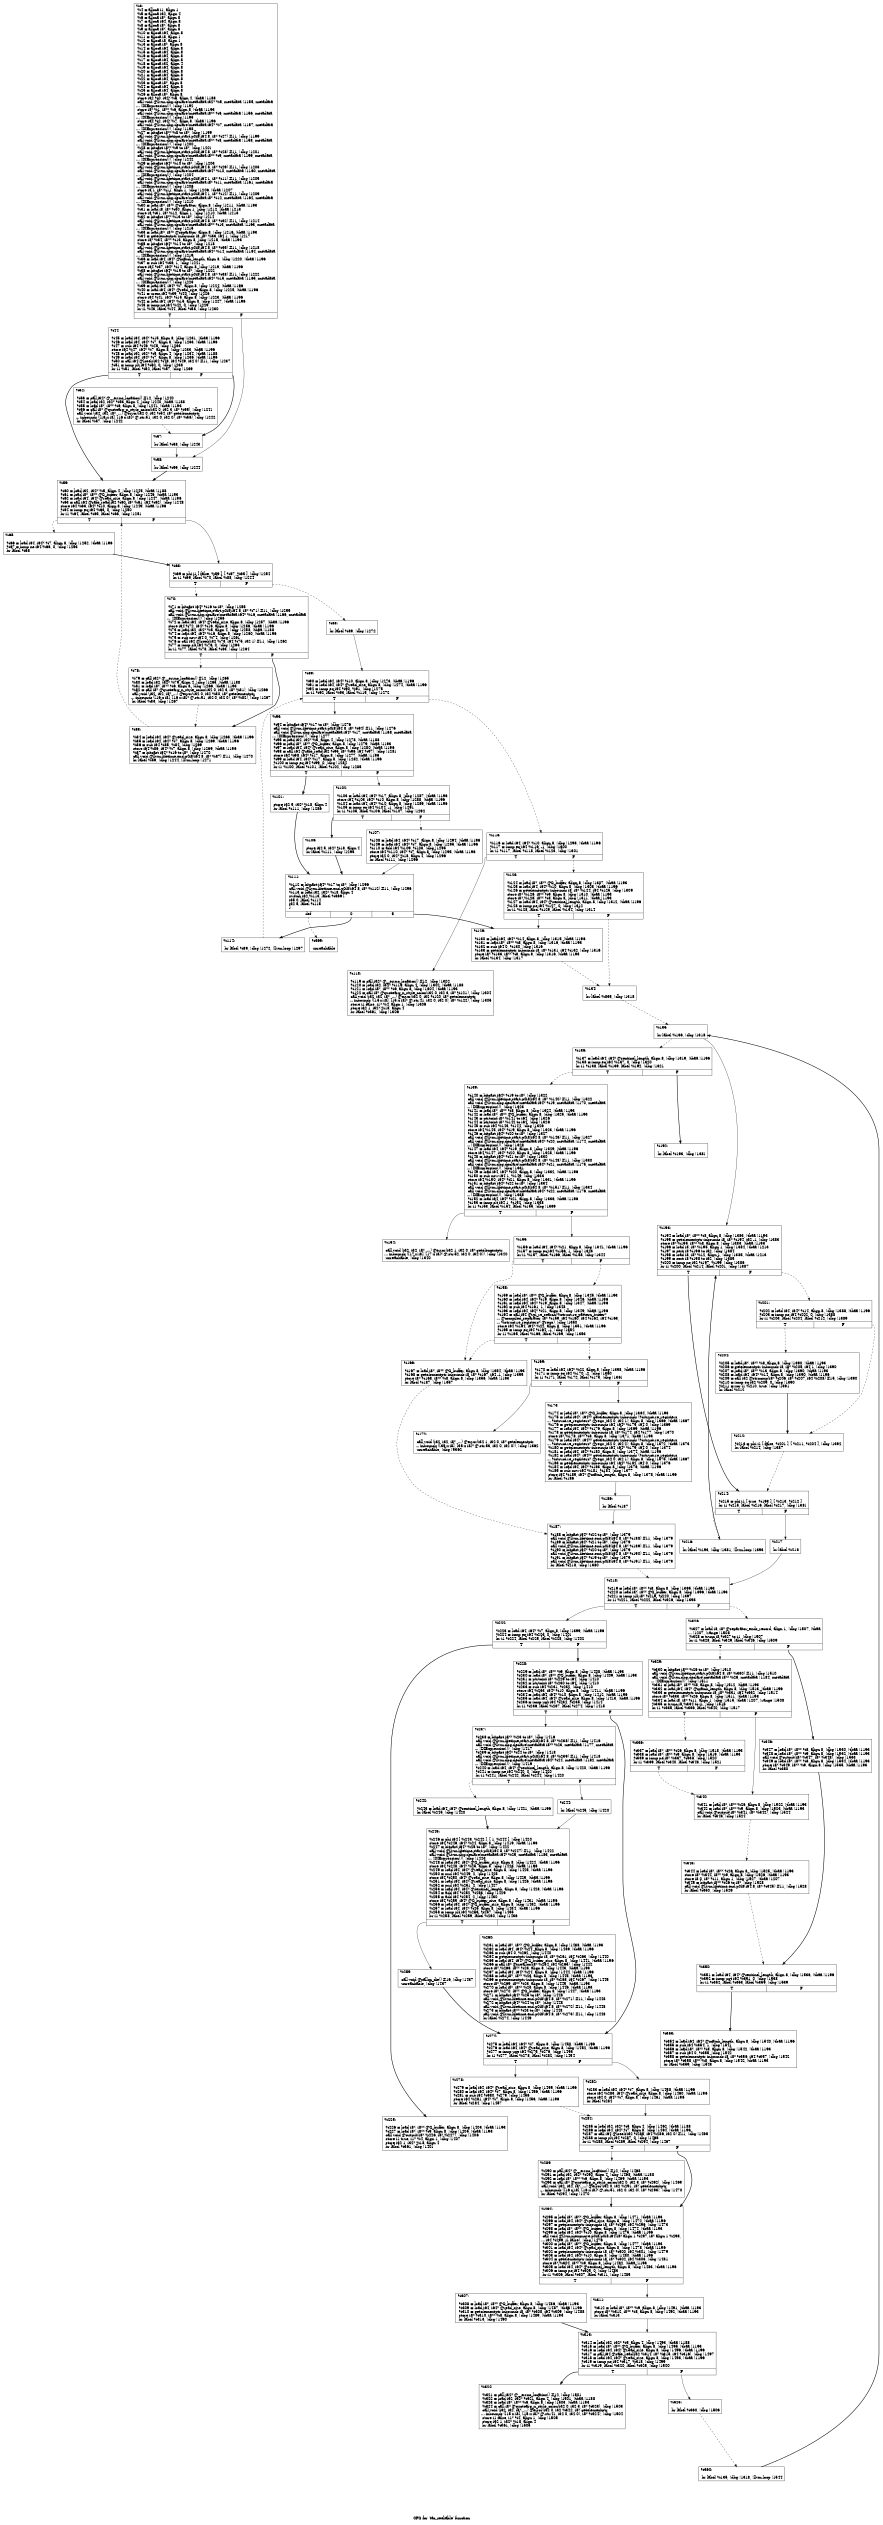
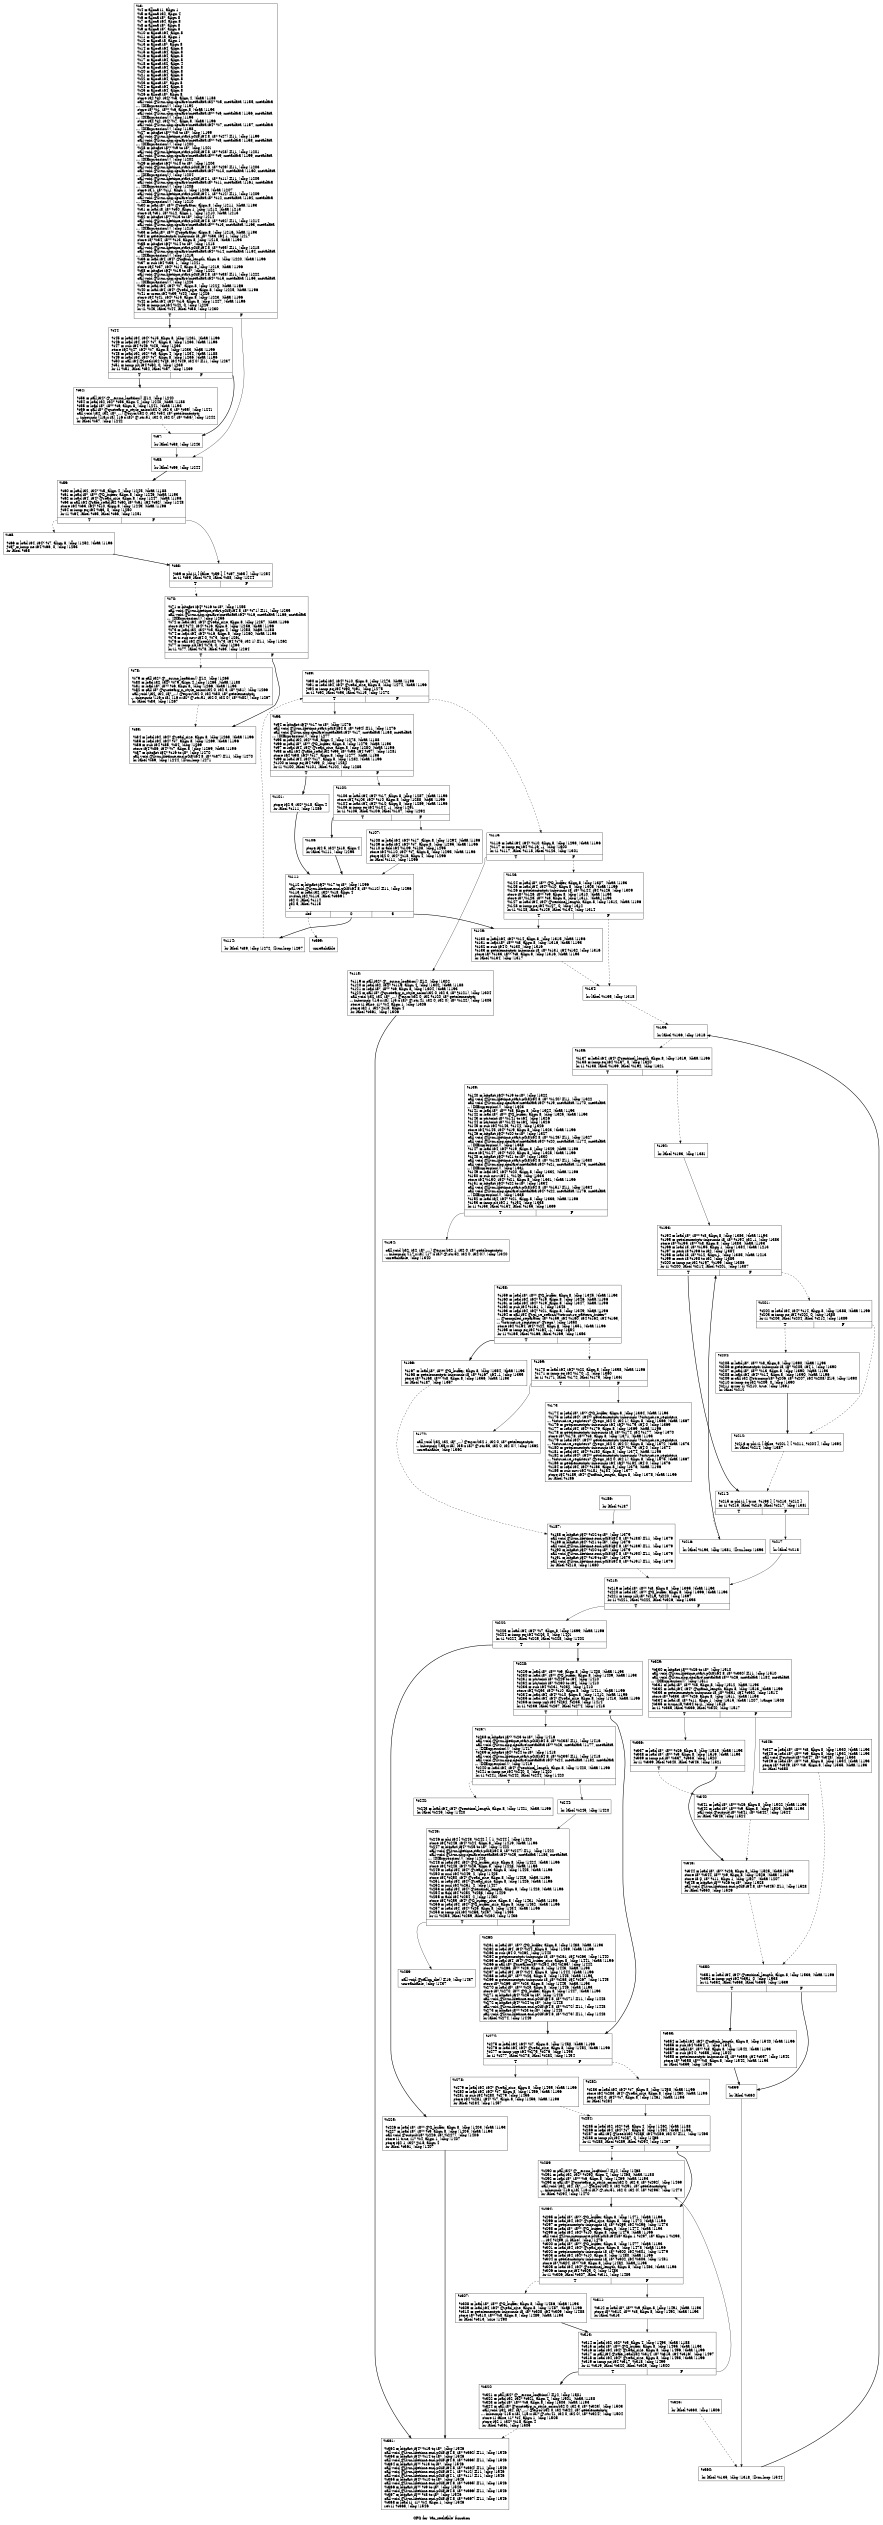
node "%3:": text "... !DIExpression()), !dbg !1242" -> "... !DIExpression()), !dbg !1202"
edge "%3:" -> "%44:": style solid -> bold
edge "%44:" -> "%59:": now "%44:" -> "%52:"
node "%88:": removed
edge "%83:" -> "%59:": removed
node "%70:": text "%75 = sub nsw i64 0, %74, !dbg !1261" -> "%75 = sub nsw i64 0, %73, !dbg !1261"
edge "%102:" -> "%107:": style dashed -> solid
node "%111:": text "i35 0, label %114" -> "i32 0, label %114"
node "%134:": text "br label %835, !dbg !1318" -> "br label %135, !dbg !1318"
edge "%136:" -> "%139:": removed
edge "%136:" -> "%192:": style bold -> dashed
edge "%135:" -> "%193:": now "%192:" -> "%193:"
node "%139:": text "... !DIExpression()), !dbg !1328" -> "... !DIExpression()), !dbg !1358"
node "%155:": removed
edge "%158:" -> "%166:": style dashed -> bold
node "%172:": text "unreachable, !dbg !9362" -> "unreachable, !dbg !1362"
edge "%173:" -> "%186:": removed
node "%326:": removed
edge "%329:" -> "%336:": style dashed -> solid
edge "%336:" -> "%343:": added
edge "%242:" -> "%245:": removed
edge "%346:" -> "%350:": style bold -> dashed
edge "%259:" -> "%274:": now "%260:" -> "%274:"
edge "%274:" -> "%282:": style solid -> dashed
node "%359:": added
node "%278:": text "%281 = sub i64 %980, %279, !dbg !1456" -> "%281 = sub i64 %280, %279, !dbg !1456"
node "%225:": text "br label %361, !dbg !1401" -> "br label %361, !dbg !1407"
edge "%294:" -> "%307:": added
node "%307:": text "br label %313, !dbg !1490" -> "br label %313, !size !1490"
edge "%313:" -> "%325:": now "%313:" -> "%289:"
node "%361:": added
